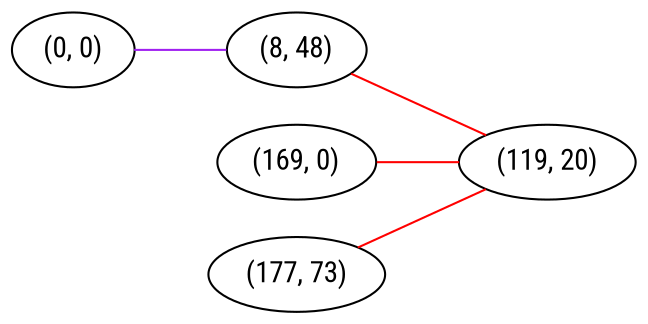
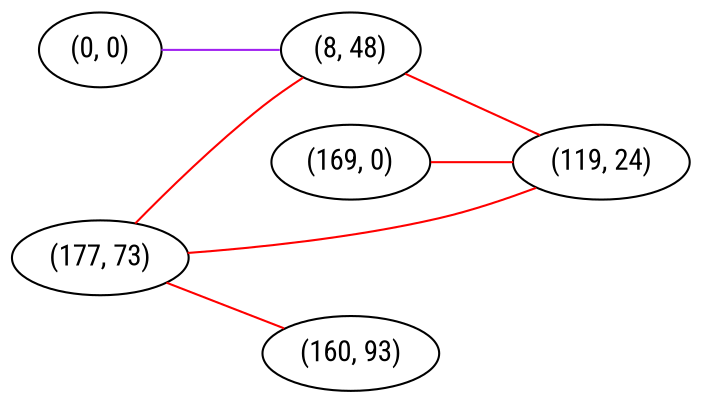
edge "(8, 48)" -- "(177, 73)": added
node "(119, 20)": label "(119, 20)" -> "(119, 24)"
node "(160, 93)": added
